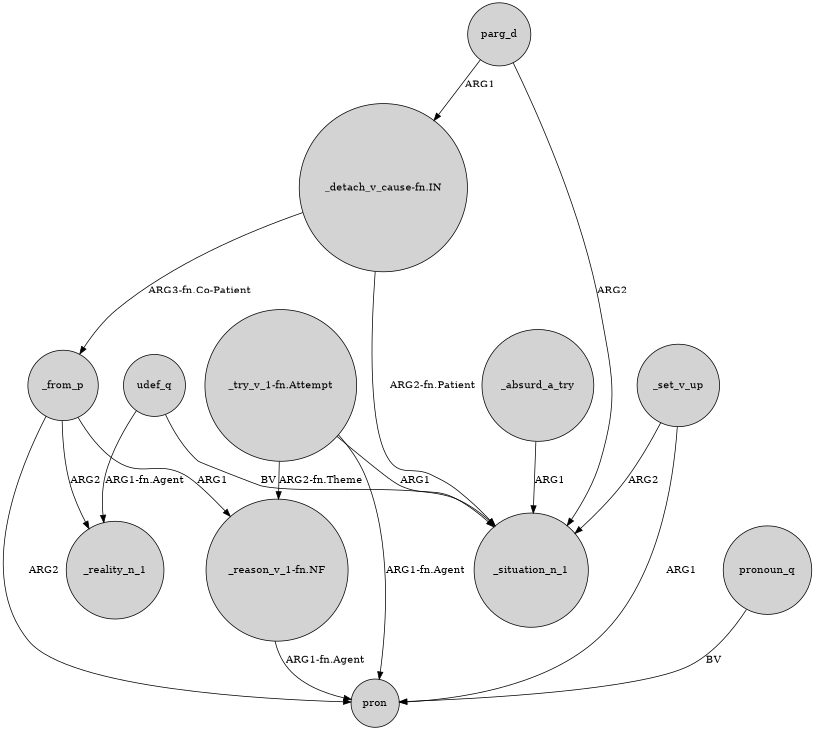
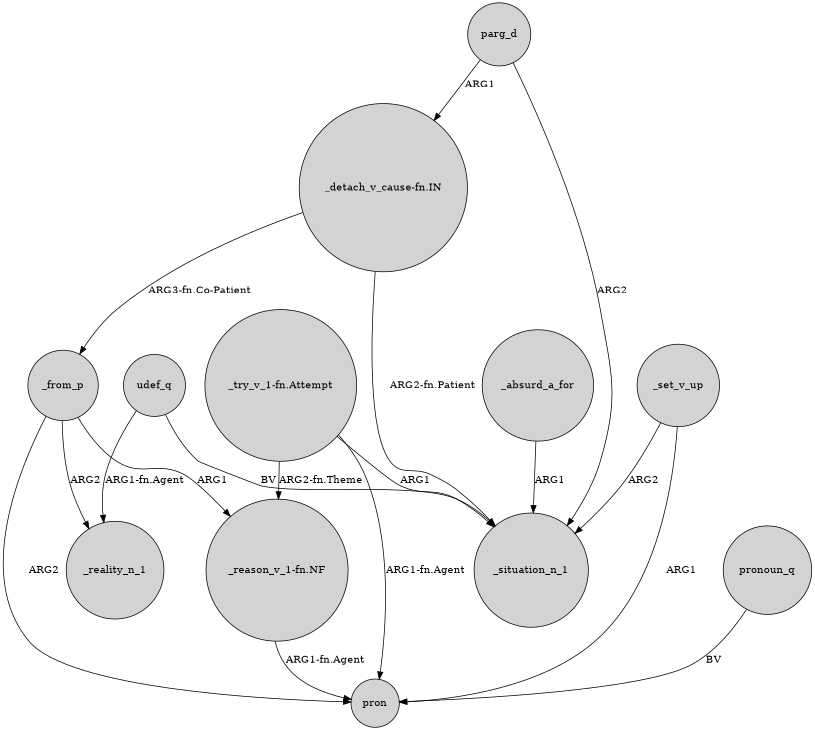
node "_absurd_a_try": label "_absurd_a_try" -> "_absurd_a_for"
